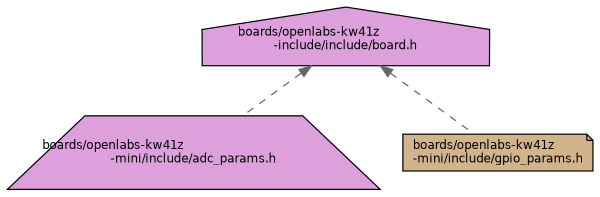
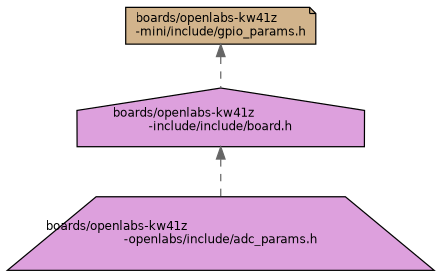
edge "boards/openlabs-kw41z -mini/include/gpio_params.h" -> "boards/openlabs-kw41z -include/include/board.h": reversed
node "boards/openlabs-kw41z -mini/include/adc_params.h": label "boards/openlabs-kw41z -mini/include/adc_params.h" -> "boards/openlabs-kw41z -openlabs/include/adc_params.h"
